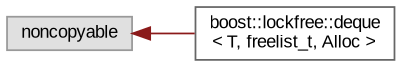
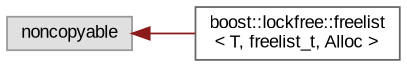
node "boost::lockfree::deque < T, freelist_t, Alloc >": label "boost::lockfree::deque < T, freelist_t, Alloc >" -> "boost::lockfree::freelist < T, freelist_t, Alloc >"
